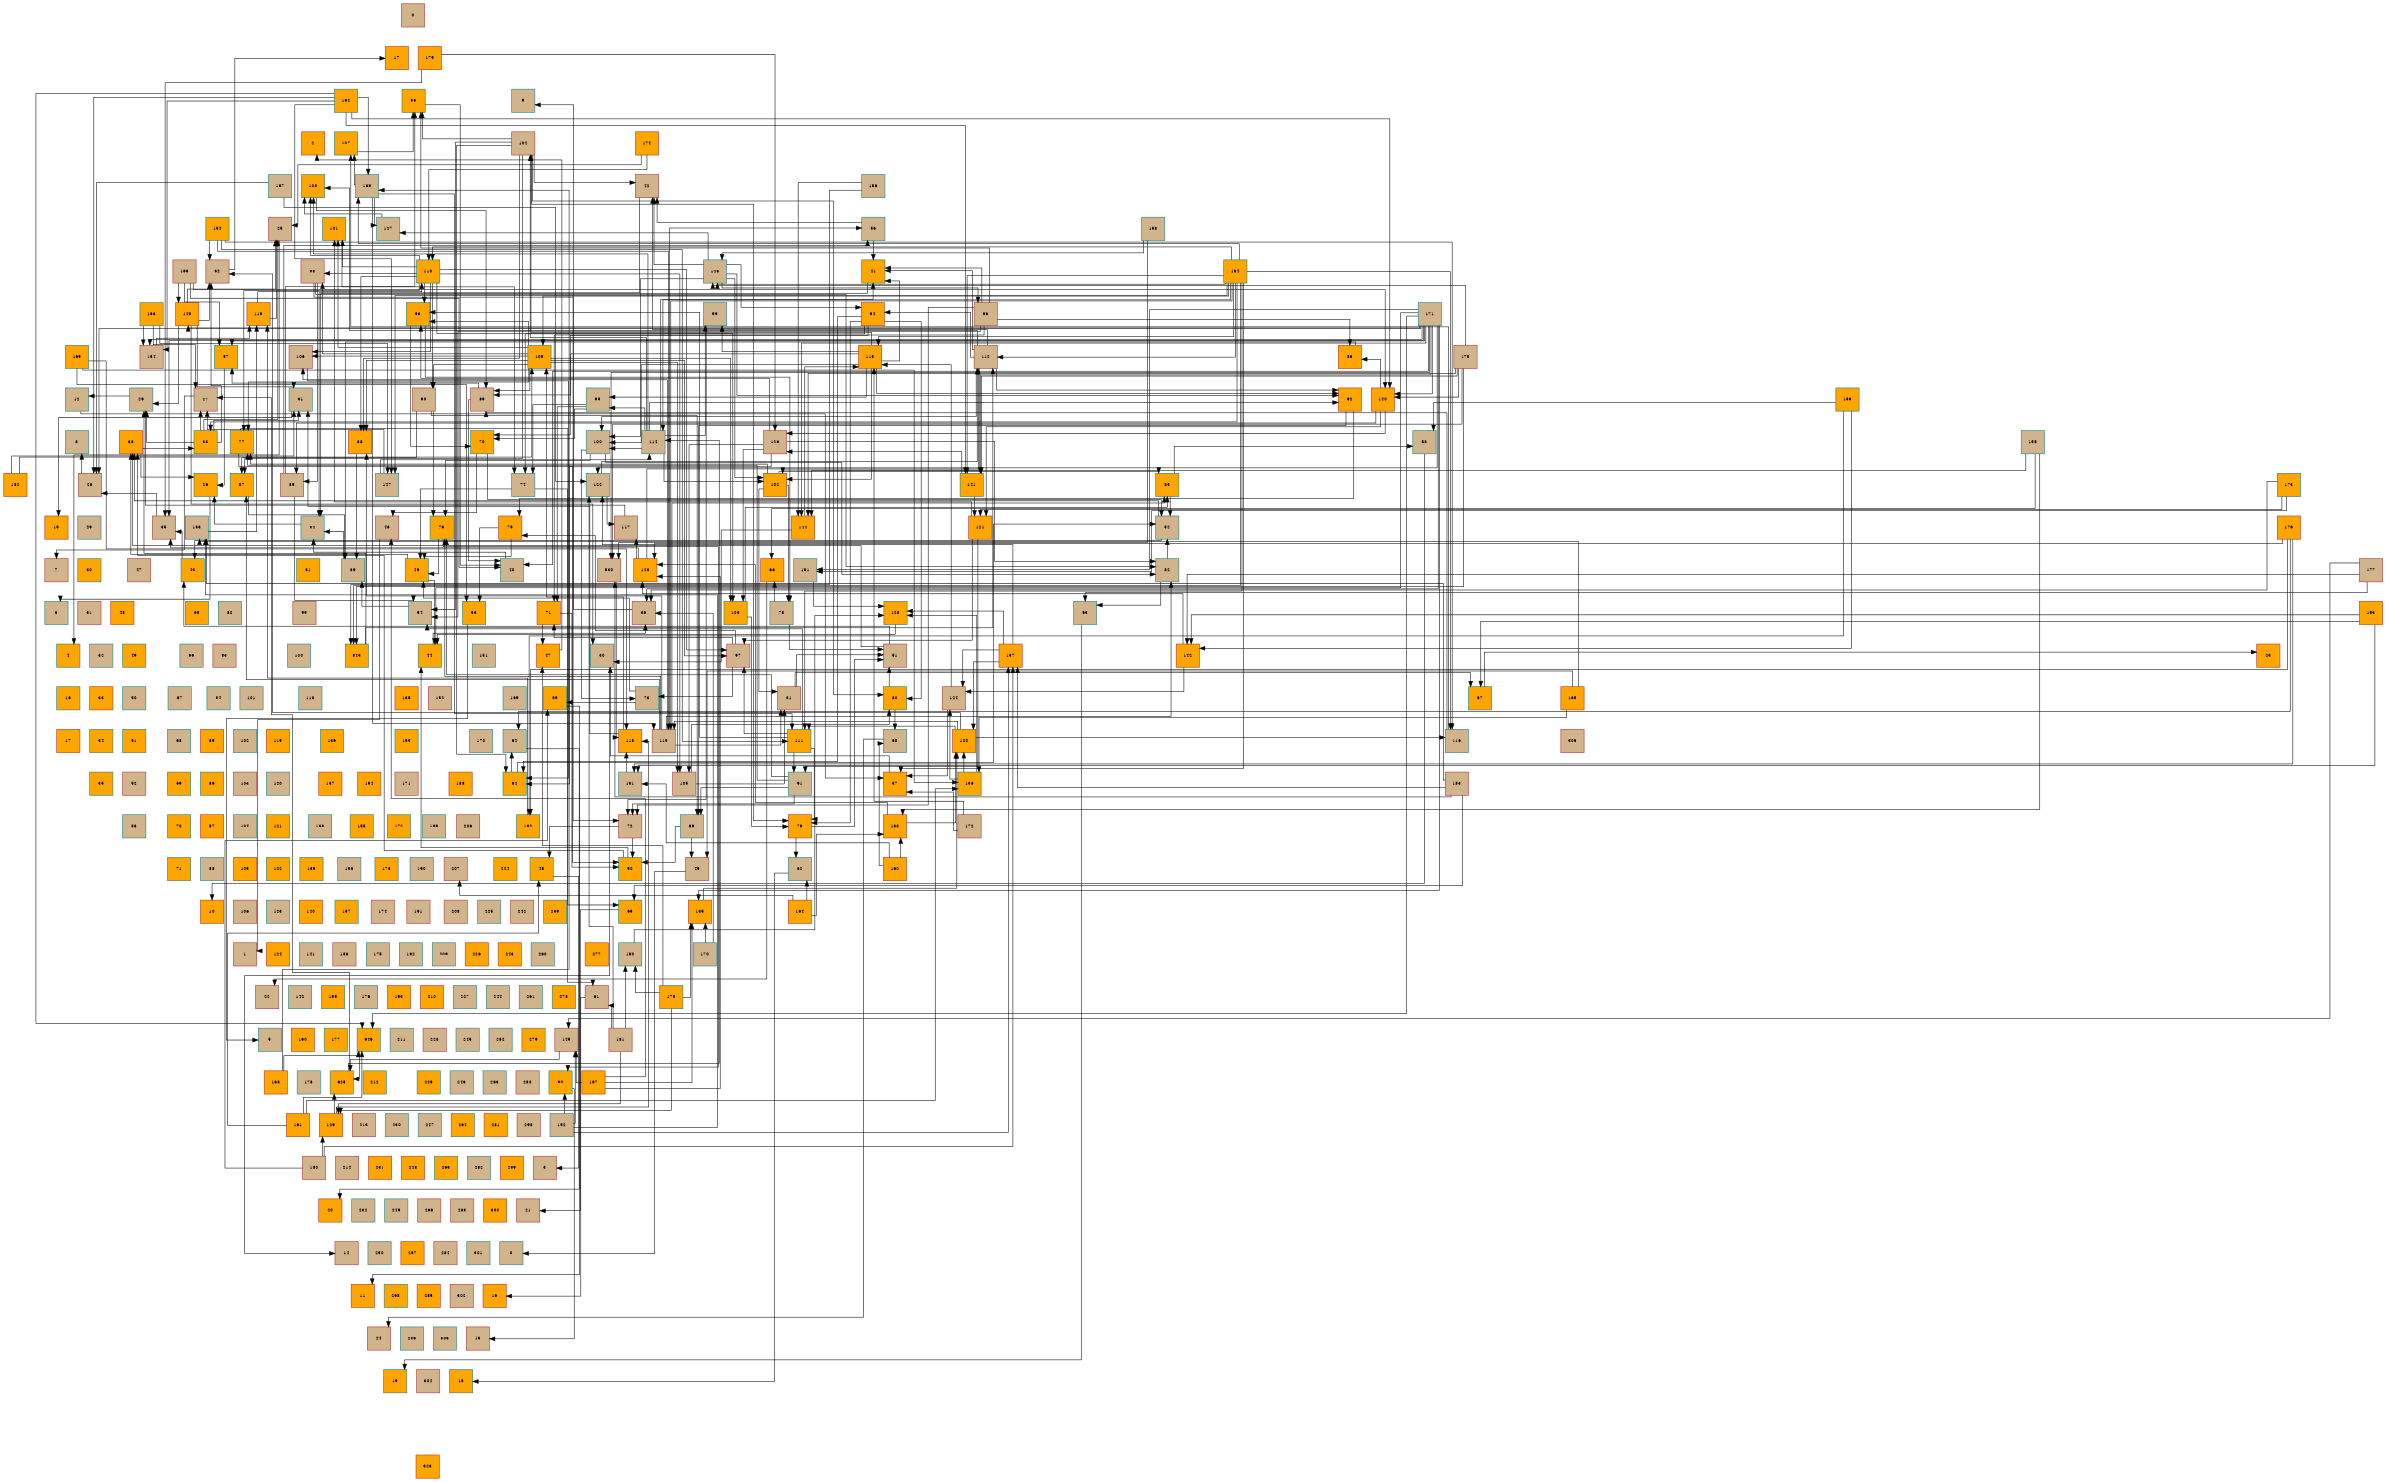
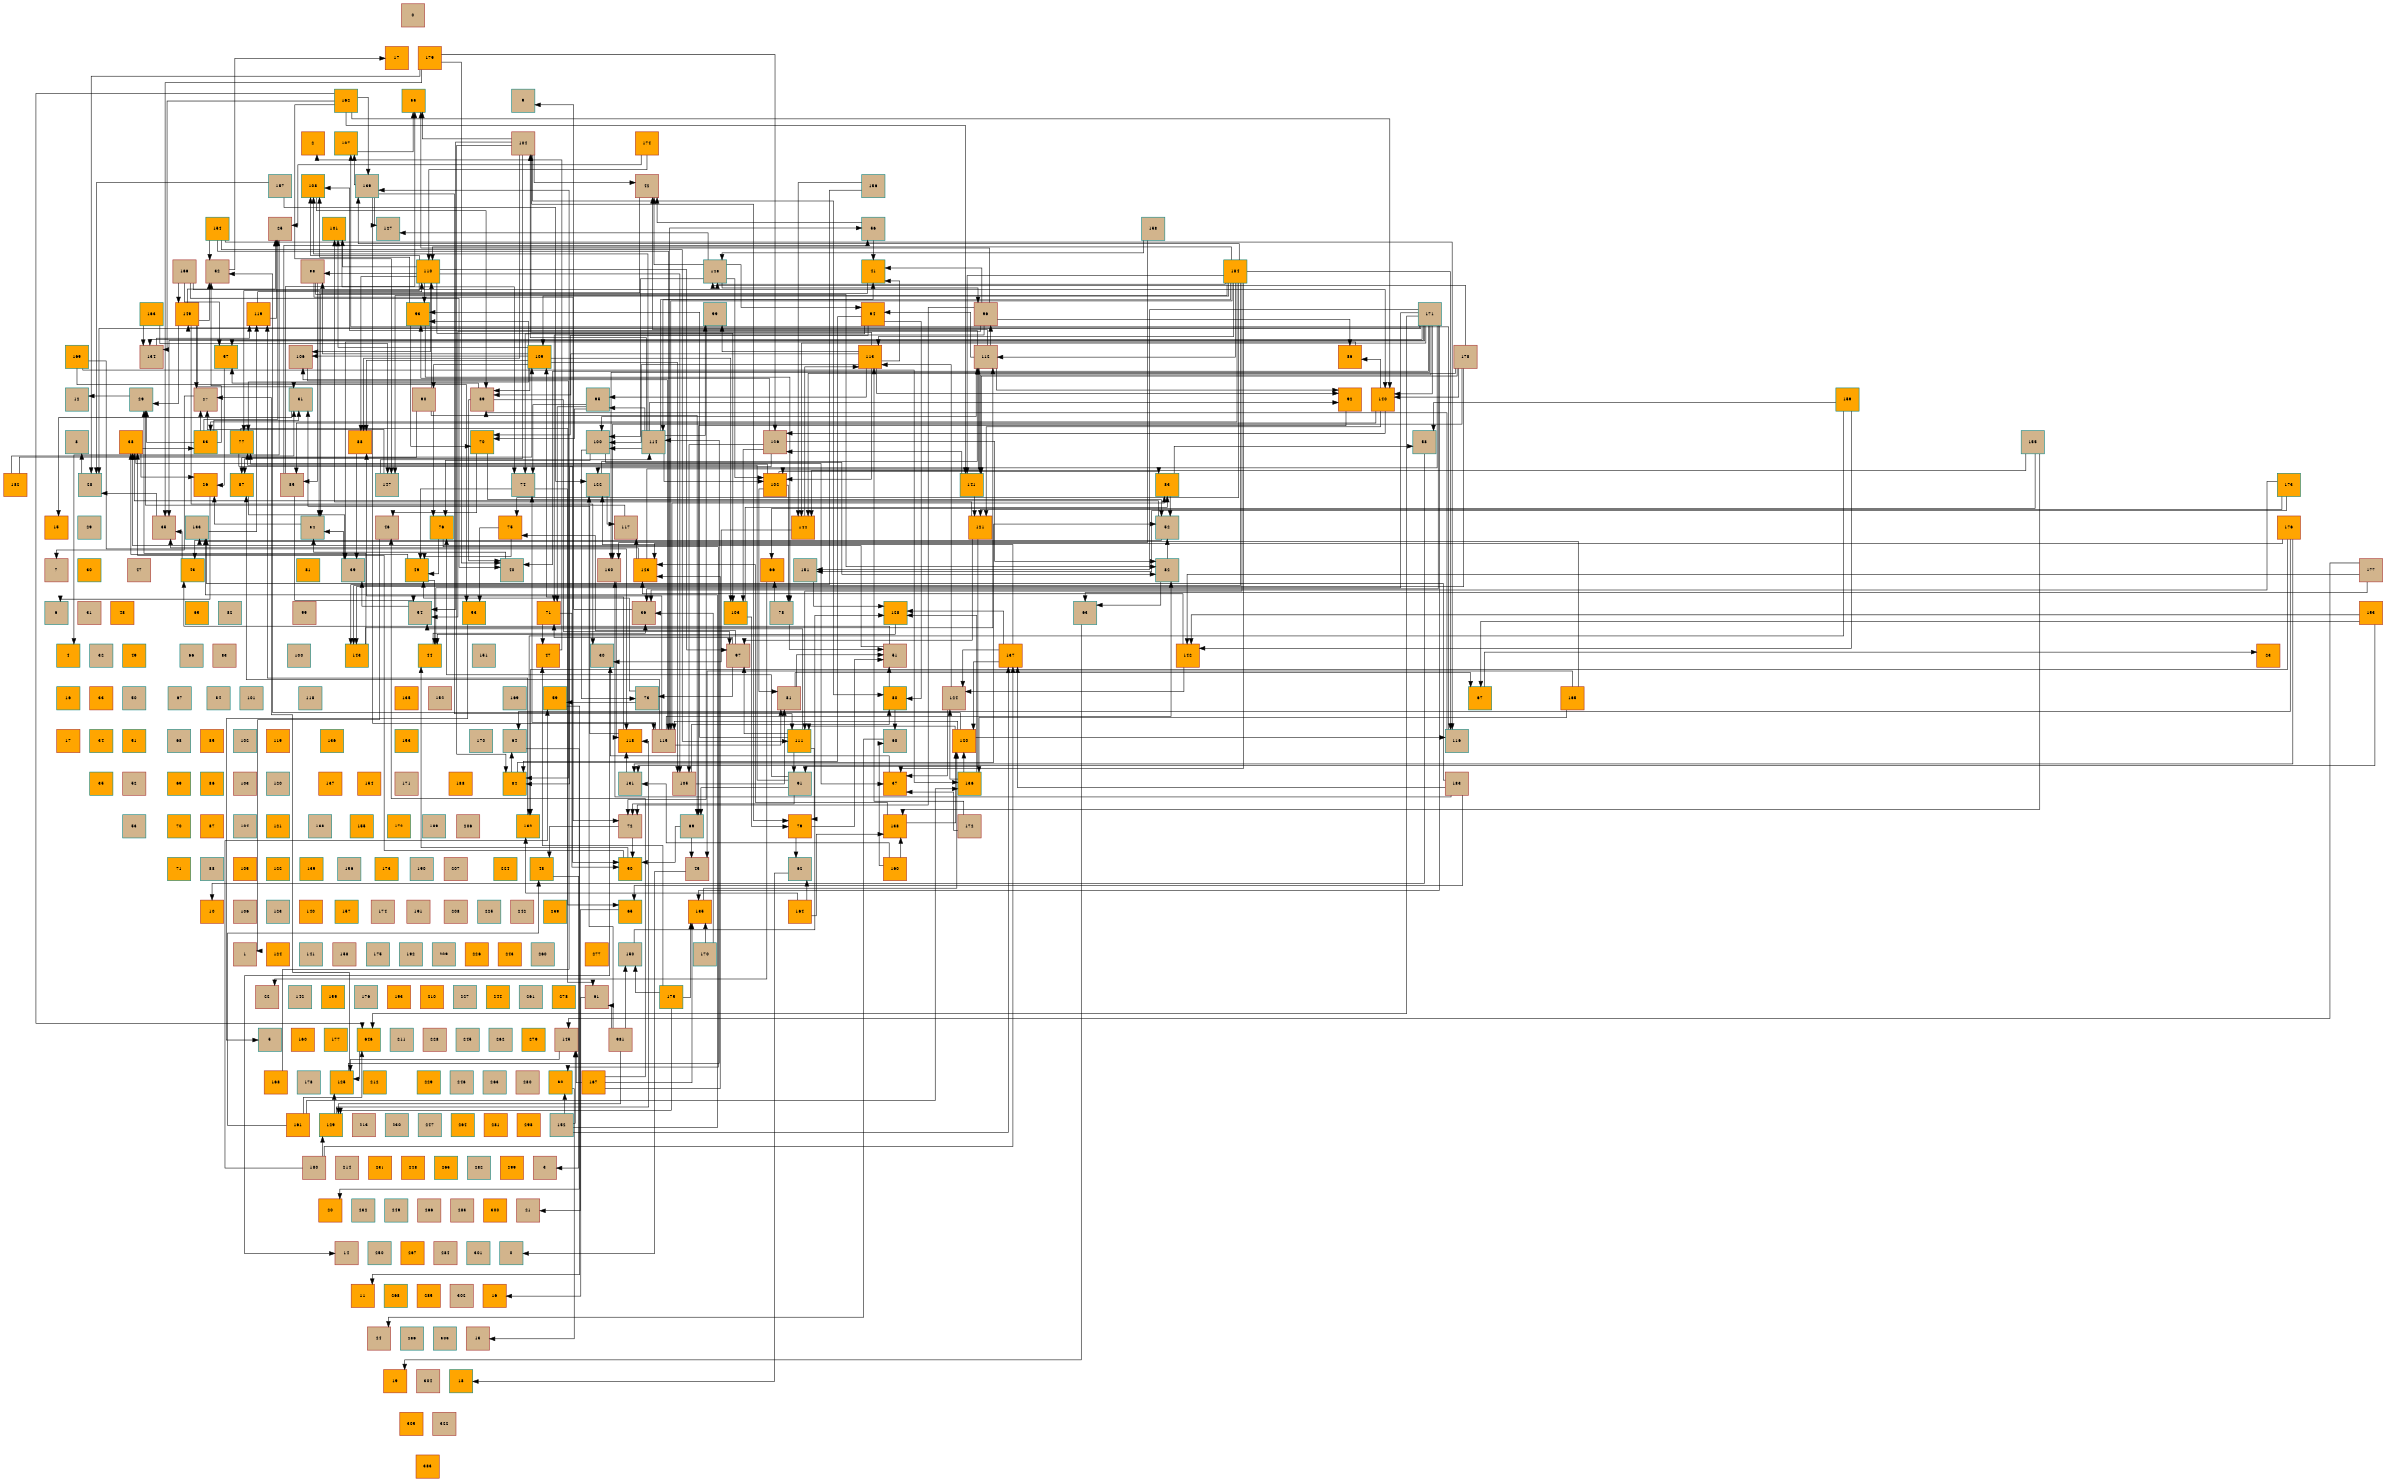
edge "162" -> "28": now "179" -> "28"
edge "127" -> "108": now "93" -> "108"
edge "112" -> "41": now "112" -> "96"
edge "55" -> "40": now "179" -> "40"
edge "110" -> "90": reversed
edge "163" -> "27": now "149" -> "27"
edge "148" -> "92": removed
edge "12" -> "37": now "38" -> "37"
edge "109" -> "97": now "89" -> "97"
node "28": color brown -> teal
node "26": color teal -> brown
edge "92" -> "75": now "184" -> "75"
edge "94" -> "79": removed
node "530": label "530" -> "130"
node "843": label "843" -> "143"
edge "115" -> "76": now "115" -> "74"
node "306": removed
edge "164" -> "207": now "164" -> "132"
node "244": fillcolor tan -> orange
node "181": label "181" -> "981"
edge "168" -> "646": removed
node "625": label "625" -> "125"
node "129": color brown -> teal
node "298": fillcolor tan -> orange
node "19": color teal -> brown
node "305": added
node "322": added
node "323": label "323" -> "383"
